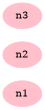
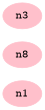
node "n2": label "n2" -> "n8"
